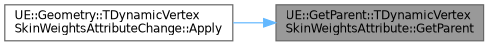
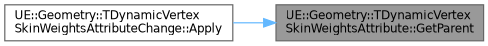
node "UE::GetParent::TDynamicVertex SkinWeightsAttribute::GetParent": label "UE::GetParent::TDynamicVertex SkinWeightsAttribute::GetParent" -> "UE::Geometry::TDynamicVertex SkinWeightsAttribute::GetParent"
